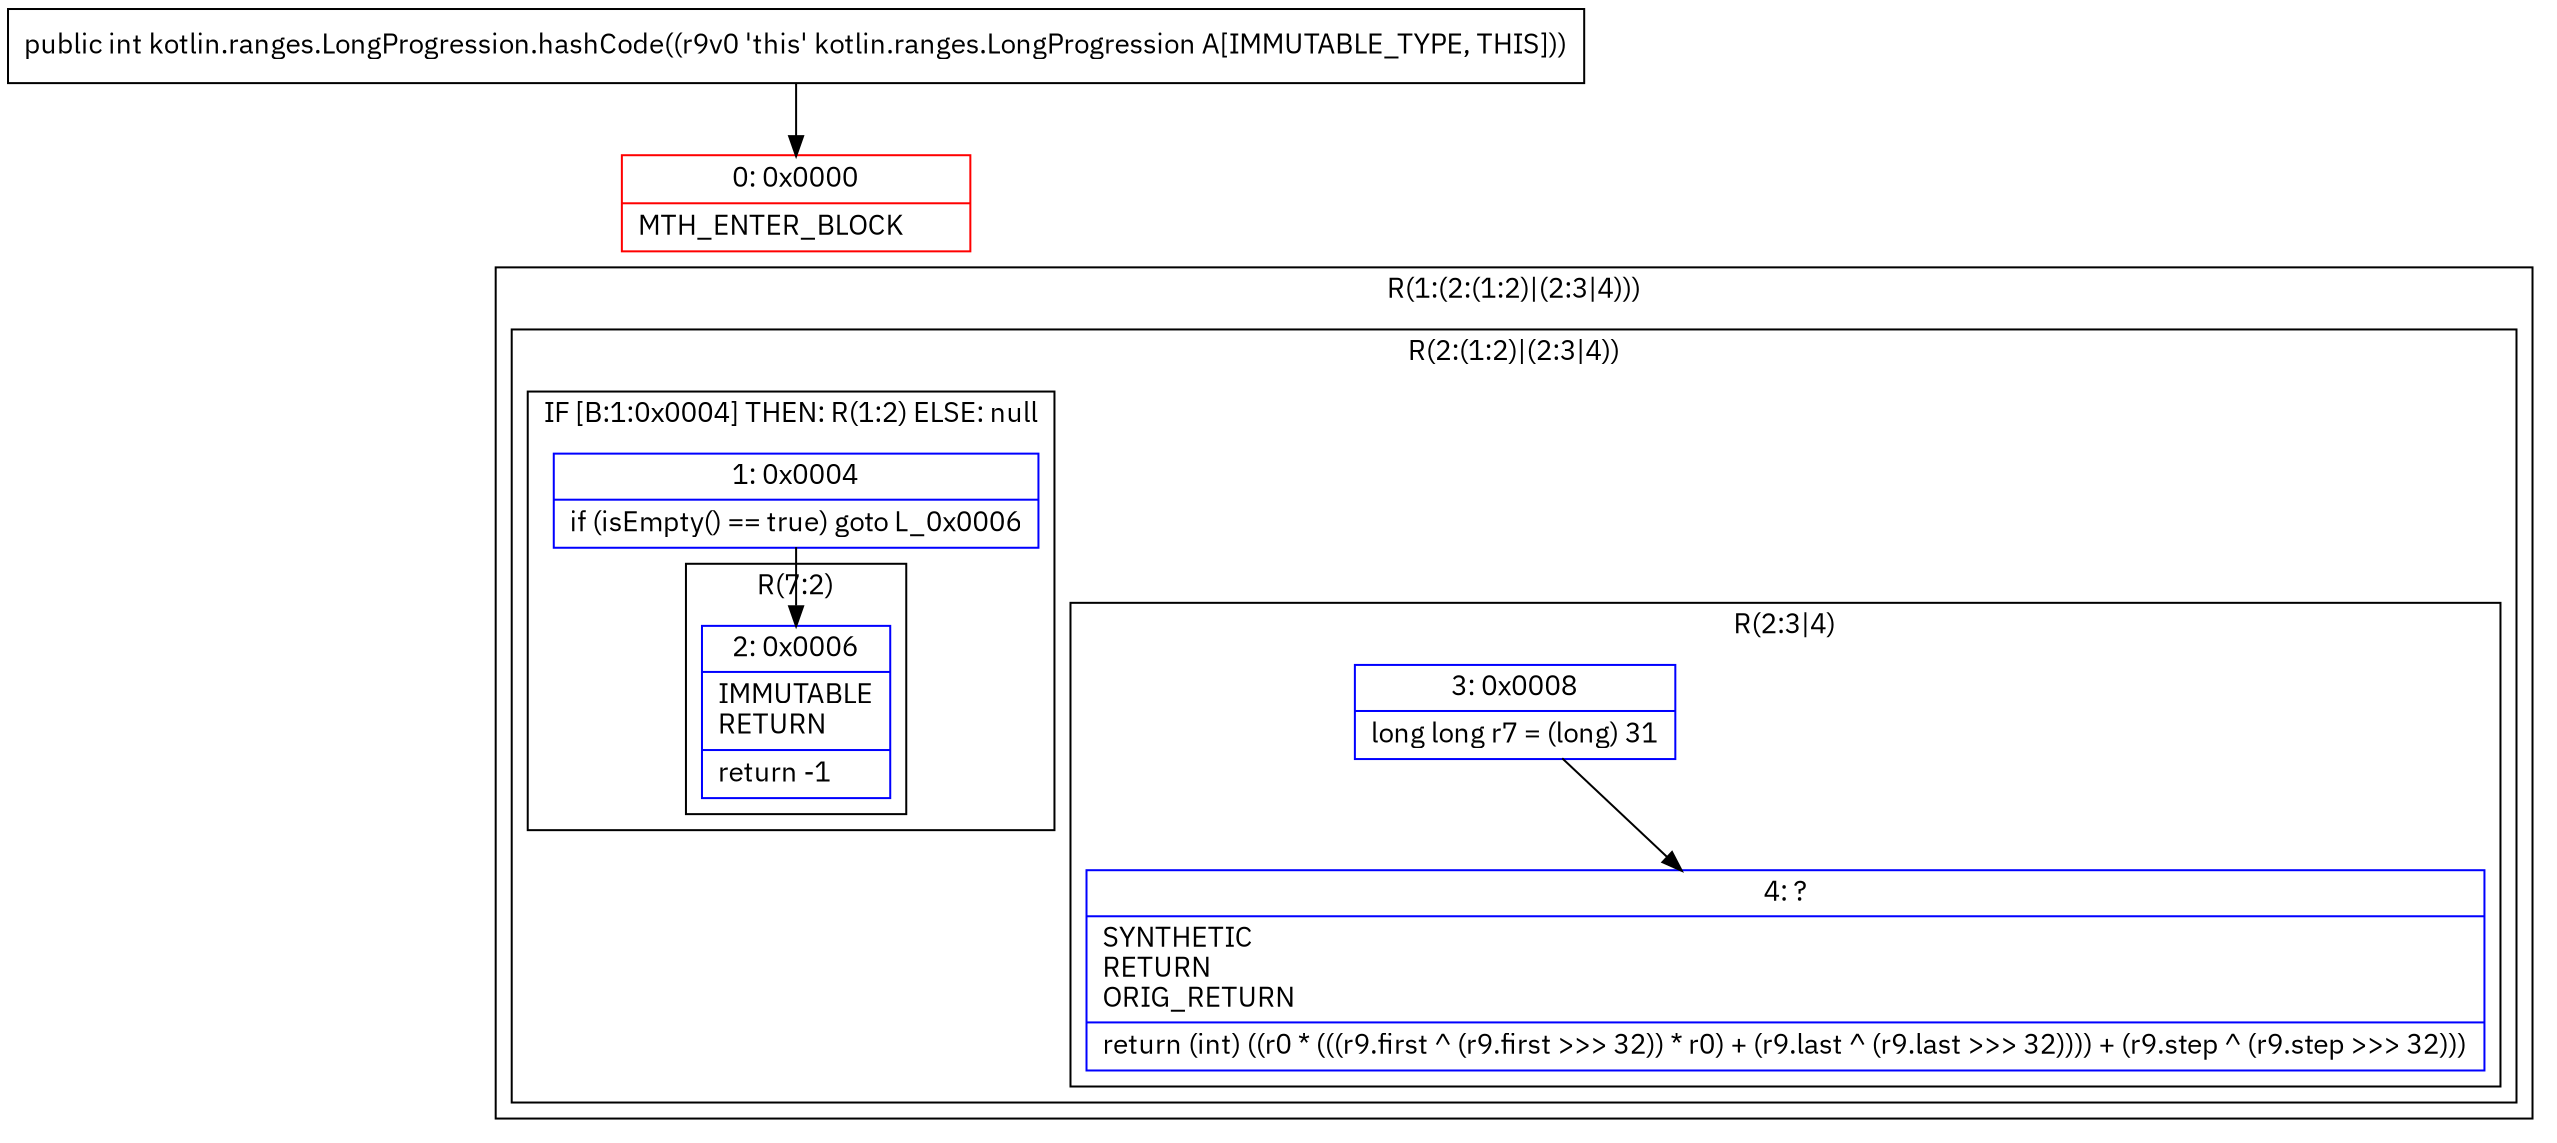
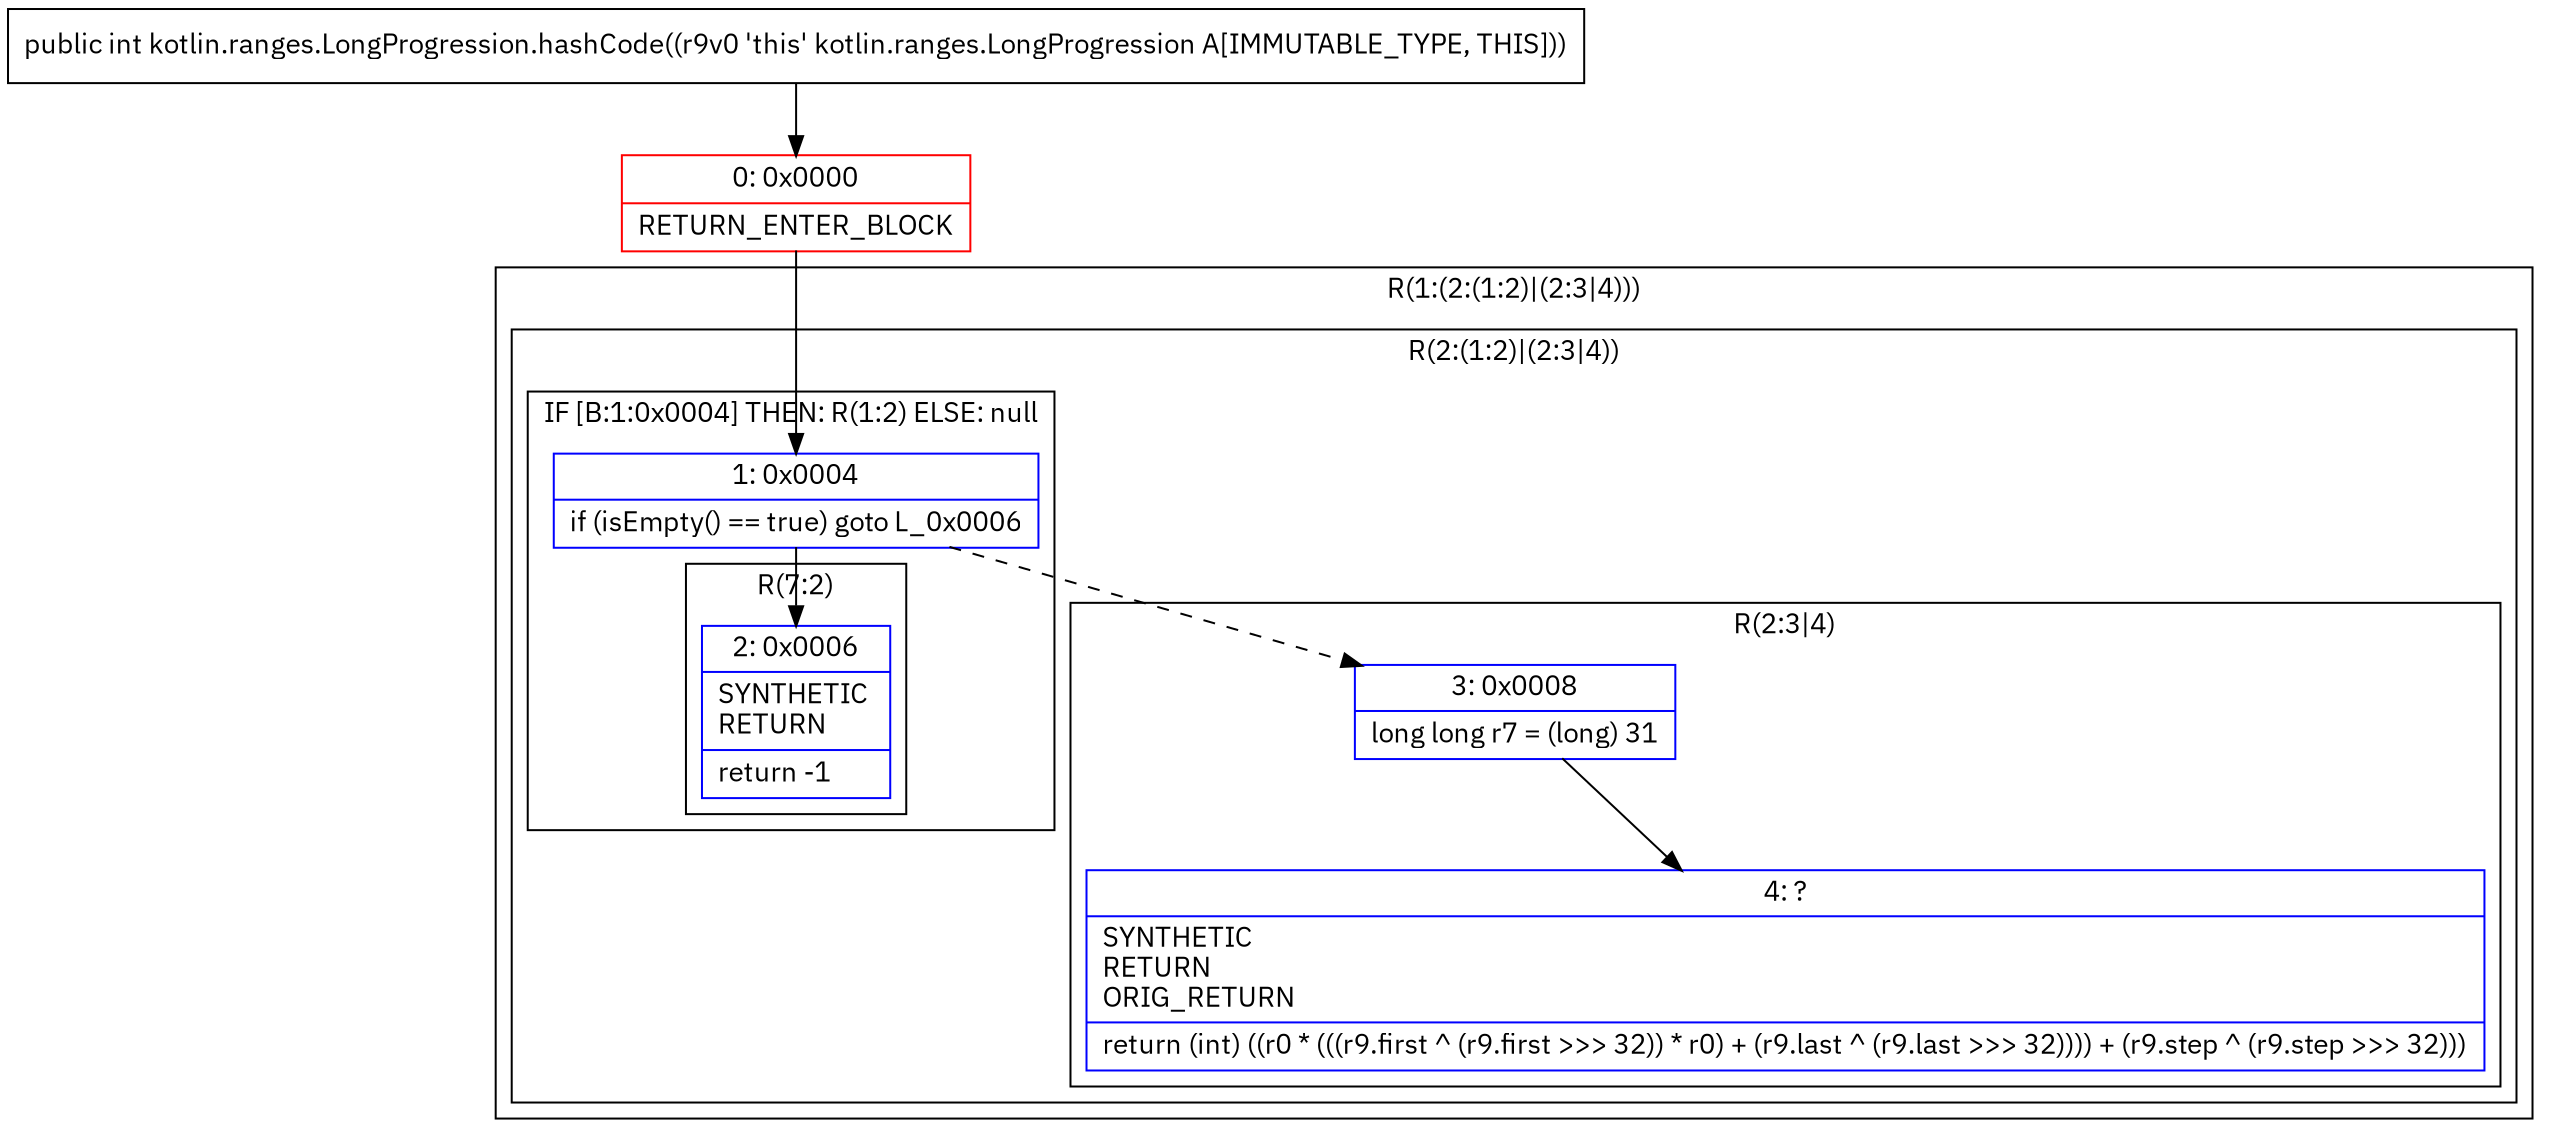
node "0: 0x0000": text "MTH_ENTER_BLOCK" -> "RETURN_ENTER_BLOCK"
edge "0: 0x0000" -> "1: 0x0004": added
edge "1: 0x0004" -> "3: 0x0008": added
node "2: 0x0006": text "IMMUTABLE" -> "SYNTHETIC"
